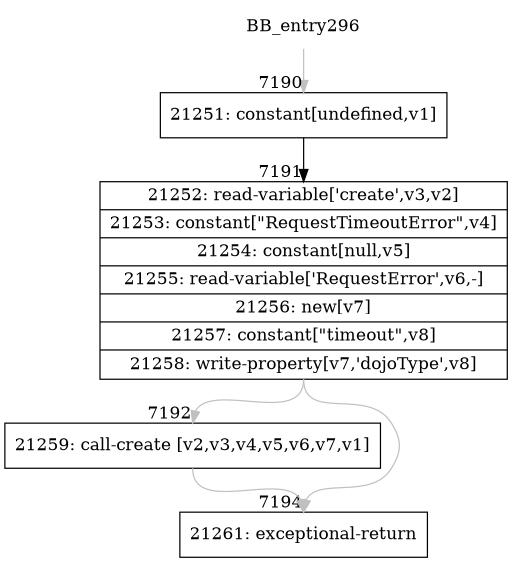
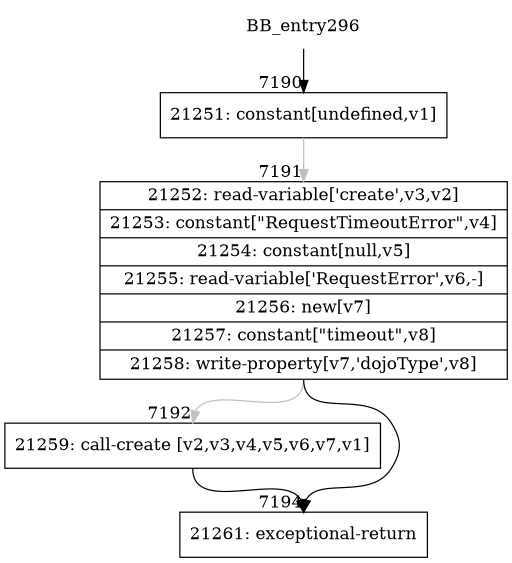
edge "BB_entry296" -> "21251: constant[undefined,v1]": color gray -> black
edge "21251: constant[undefined,v1]" -> "21252: read-variable['create',v3,v2]": color black -> gray
edge "21252: read-variable['create',v3,v2]" -> "21261: exceptional-return": color gray -> black
edge "21259: call-create [v2,v3,v4,v5,v6,v7,v1]" -> "21261: exceptional-return": color gray -> black
